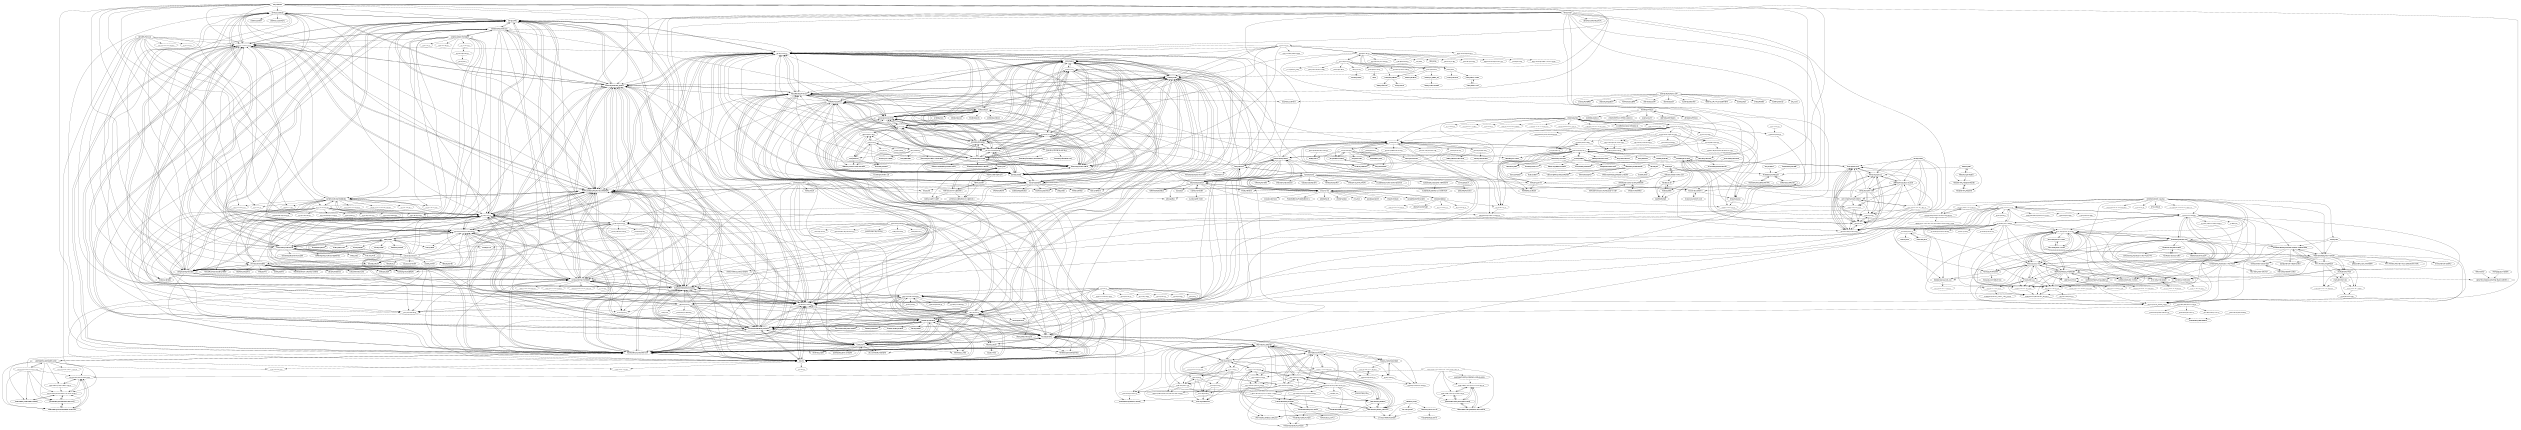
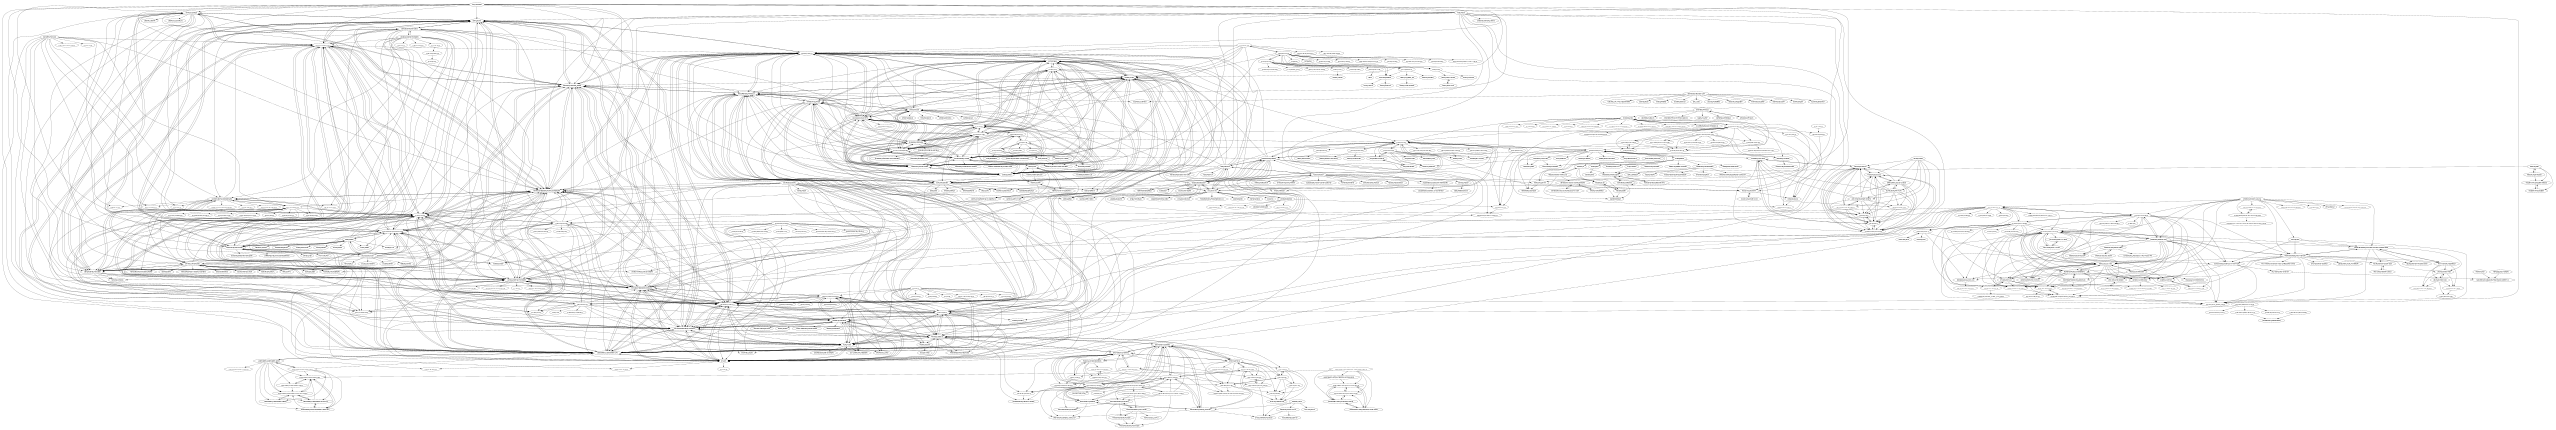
edge "rafaskb/awesome-libgdx" -> "PurpleKingdomGames/indigo": now "gurkenlabs/litiengine" -> "PurpleKingdomGames/indigo"
